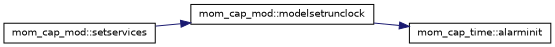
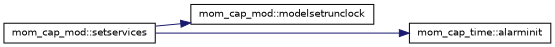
edge "mom_cap_mod::modelsetrunclock" -> "mom_cap_time::alarminit": now "mom_cap_mod::setservices" -> "mom_cap_time::alarminit"
